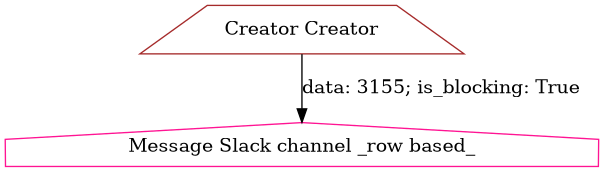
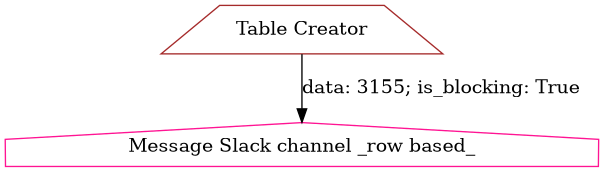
node "Creator Creator": label "Creator Creator" -> "Table Creator"
